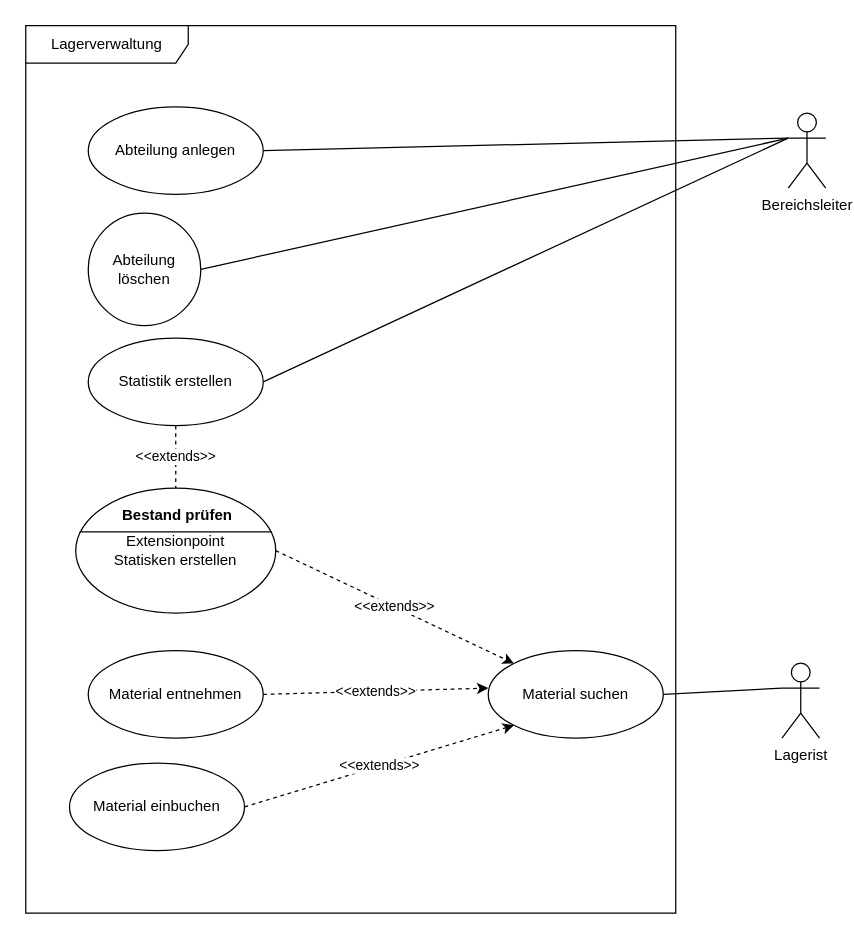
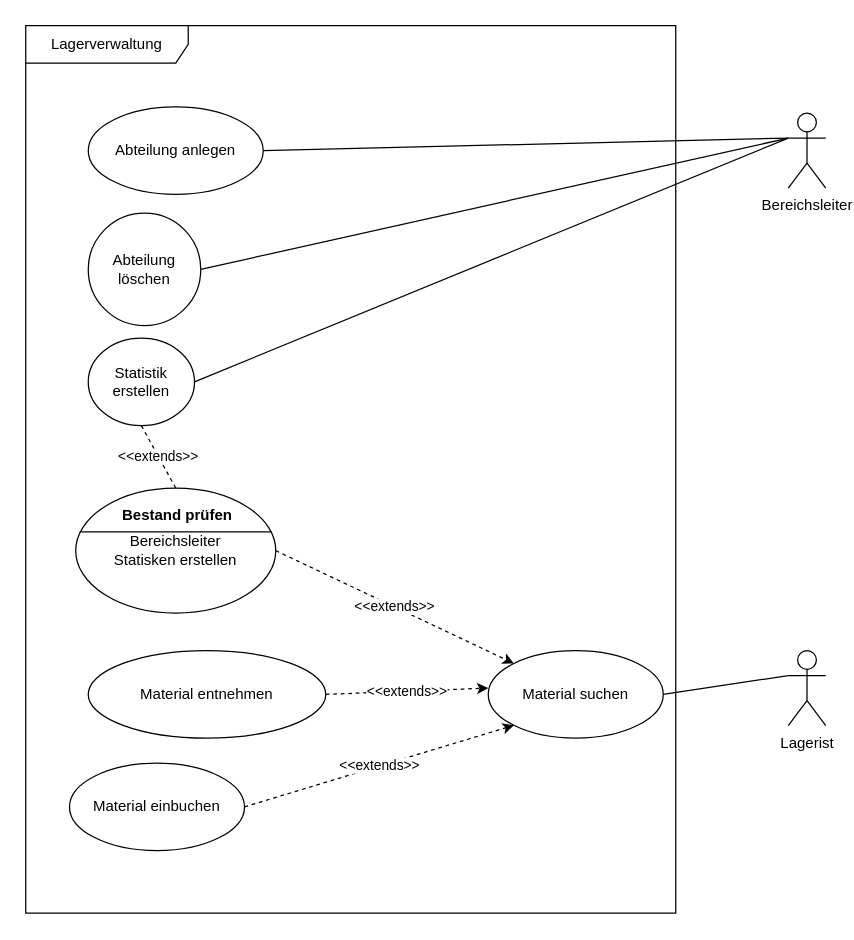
node "Statistik erstellen": size 175x88 -> 106x88
node "Bestand prüfen": fillcolor #ffffff -> #fff2cc
node "Extensionpoint Statisken erstellen": label "Extensionpoint Statisken erstellen" -> "Bereichsleiter Statisken erstellen"
node "Material entnehmen": size 175x88 -> 238x88
node "Lagerist": moved (801, 701) -> (807, 688)
